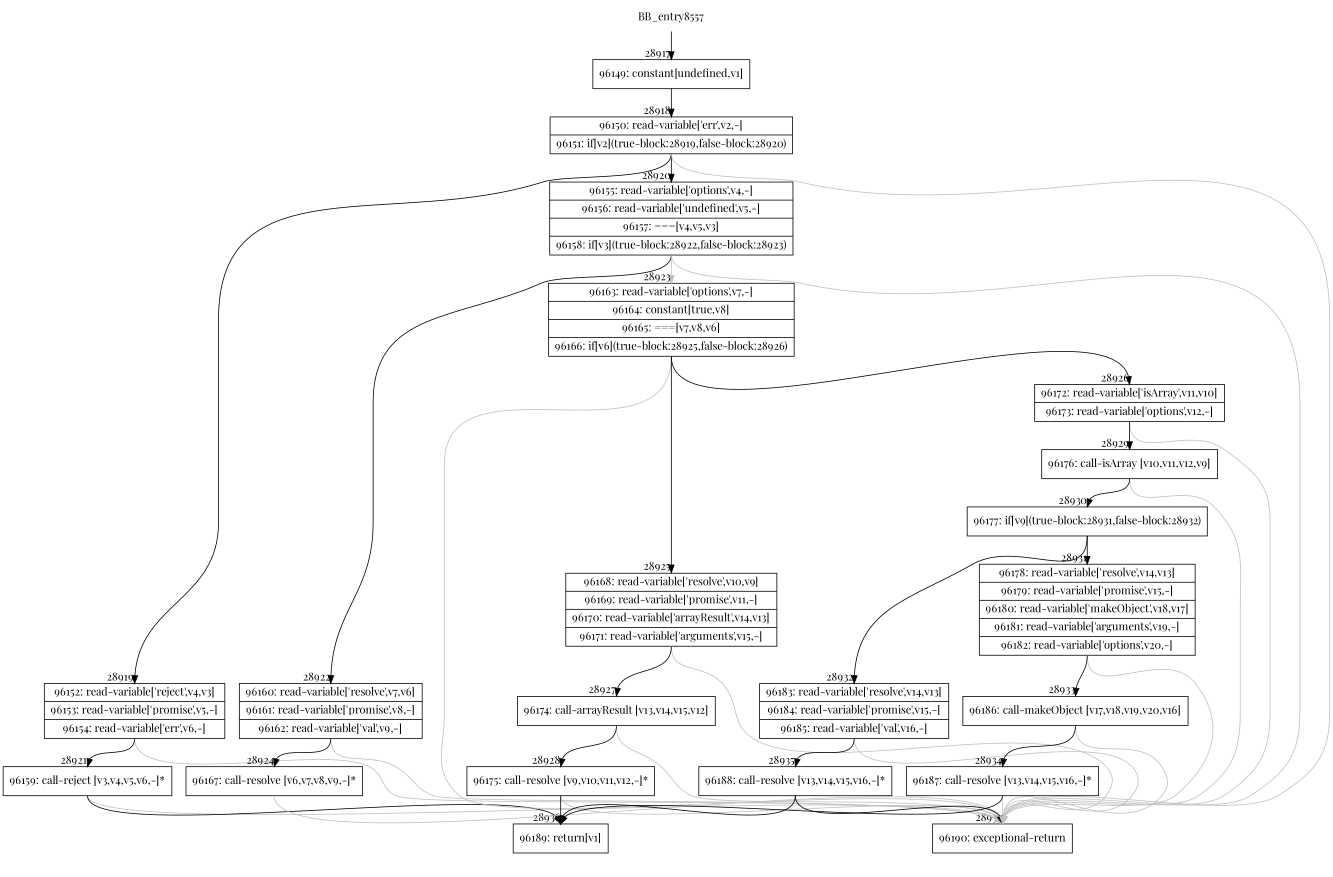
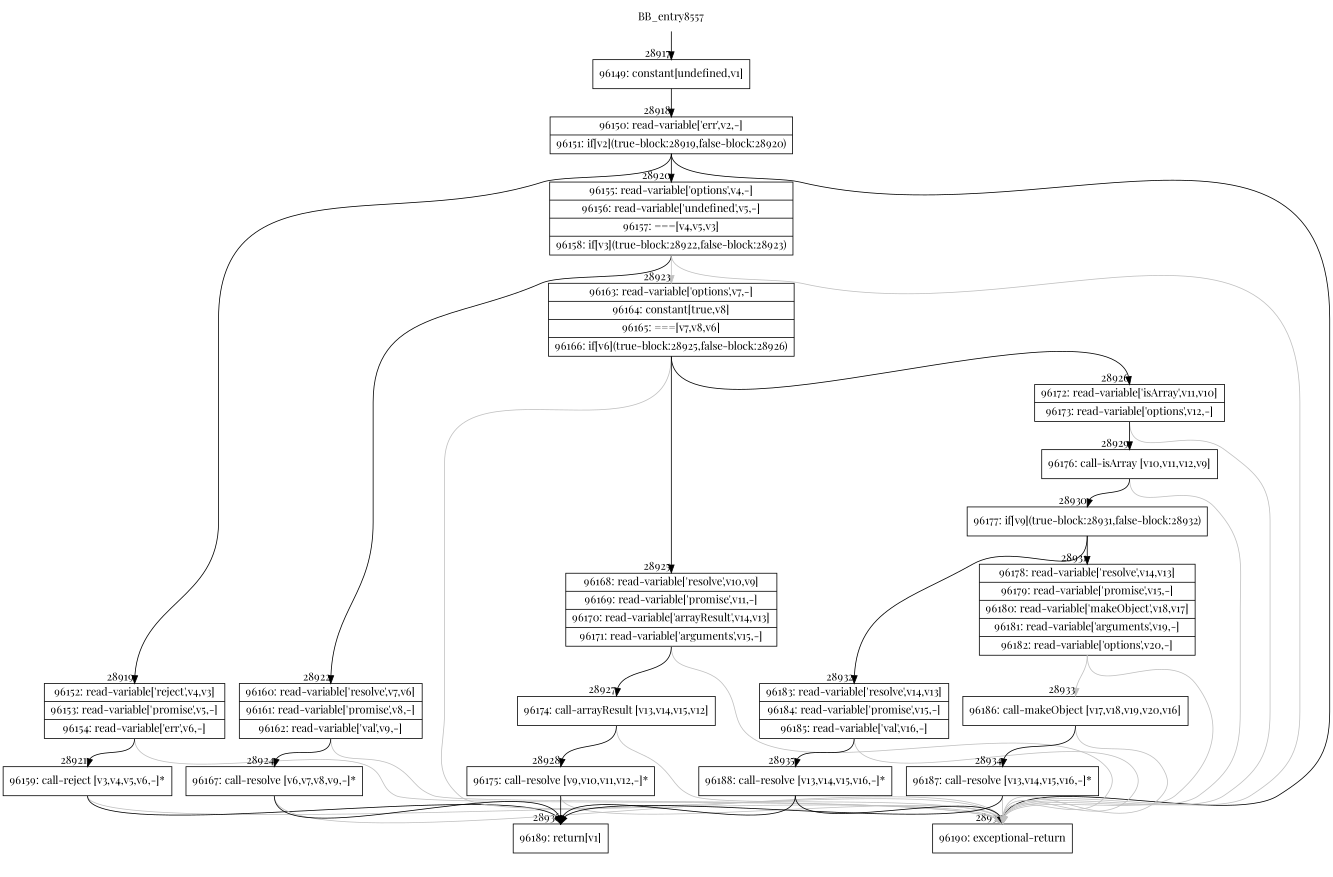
edge "96150: read-variable['err',v2,-]" -> "96190: exceptional-return": color gray -> black
edge "96178: read-variable['resolve',v14,v13]" -> "96186: call-makeObject [v17,v18,v19,v20,v16]": color black -> gray
edge "96167: call-resolve [v6,v7,v8,v9,-]*" -> "96189: return[v1]": added
